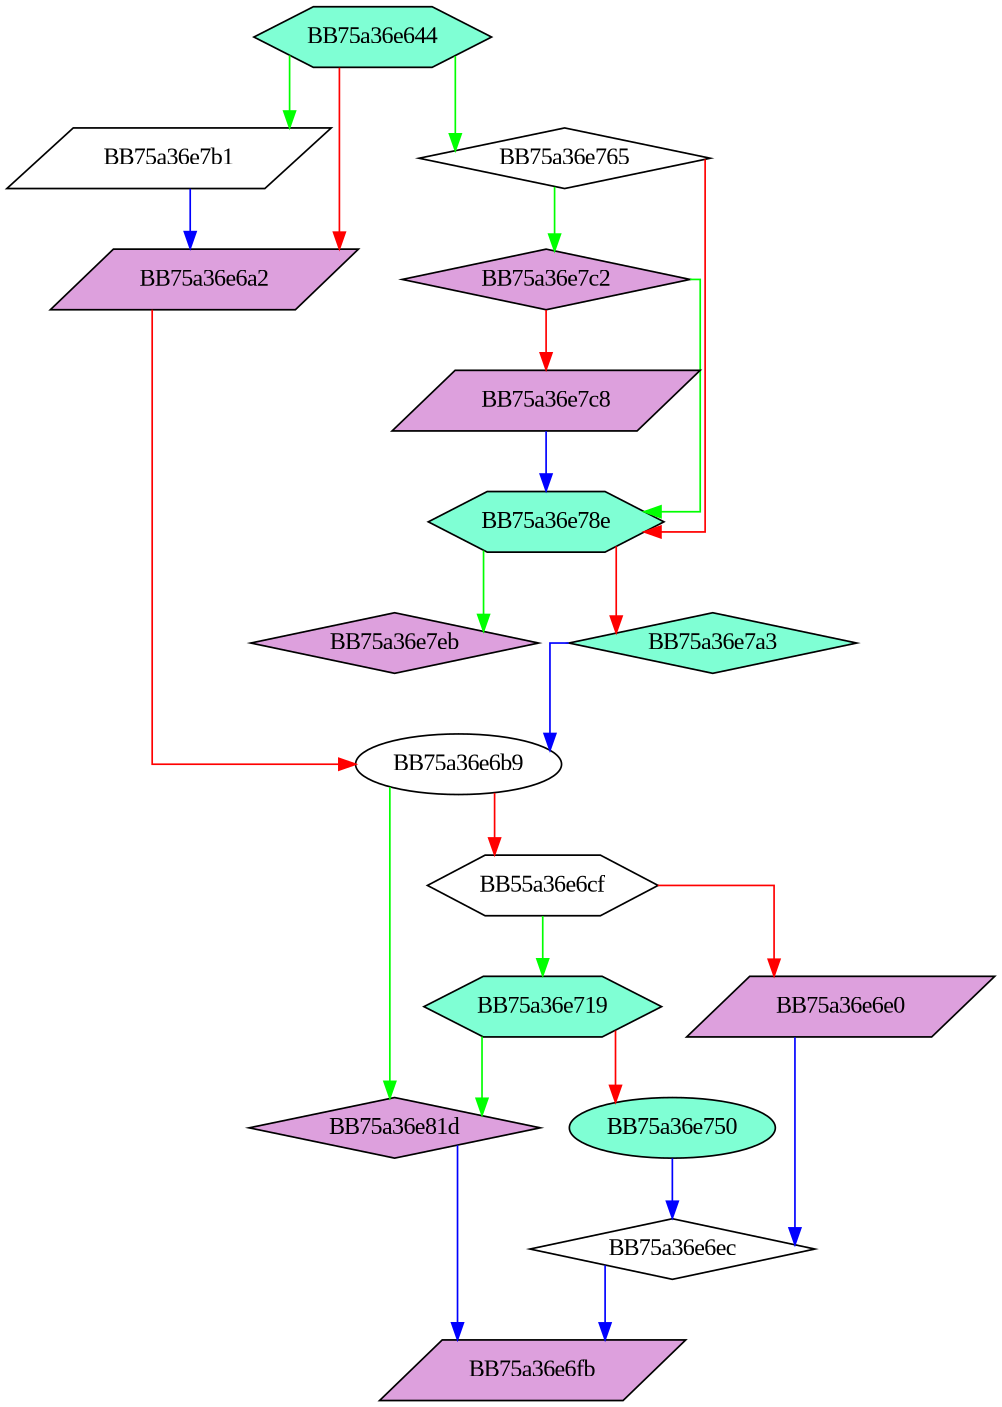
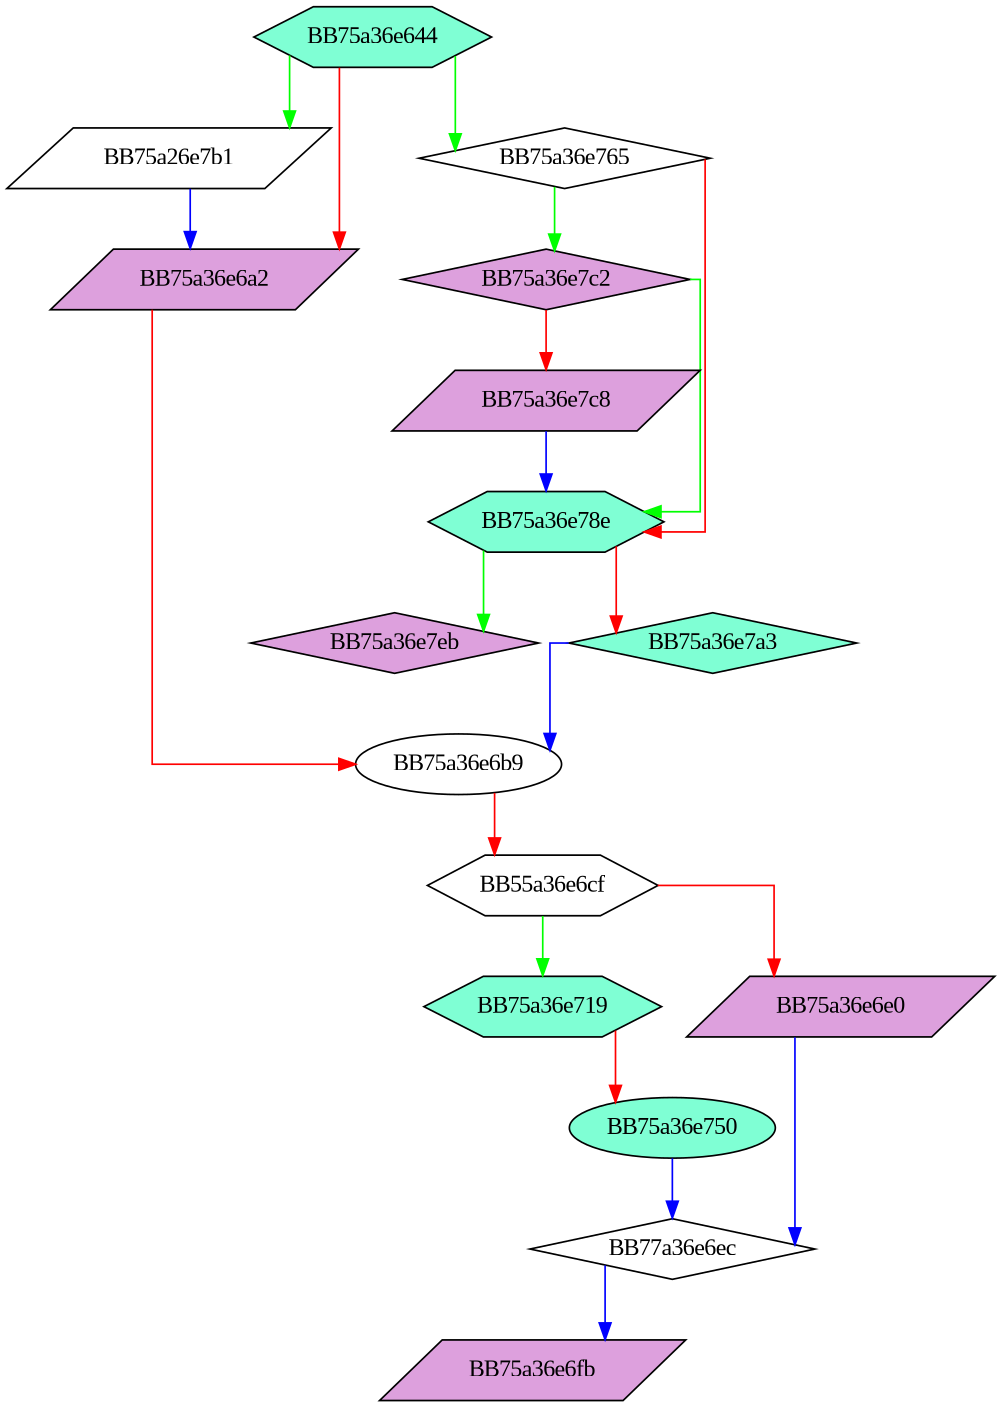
node "BB75a36e7b1": label "BB75a36e7b1" -> "BB75a26e7b1"
node "BB75a36e81d": removed
node "BB75a36e6ec": label "BB75a36e6ec" -> "BB77a36e6ec"
